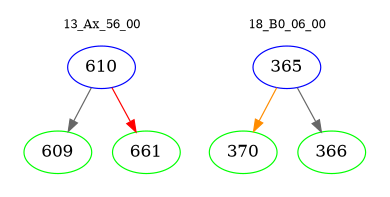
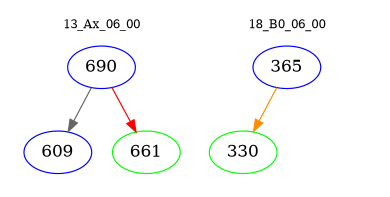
cluster "13_Ax_56_00": label "13_Ax_56_00" -> "13_Ax_06_00"
node "610": label "610" -> "690"
node "609": color green -> blue
node "370": label "370" -> "330"
node "366": removed
